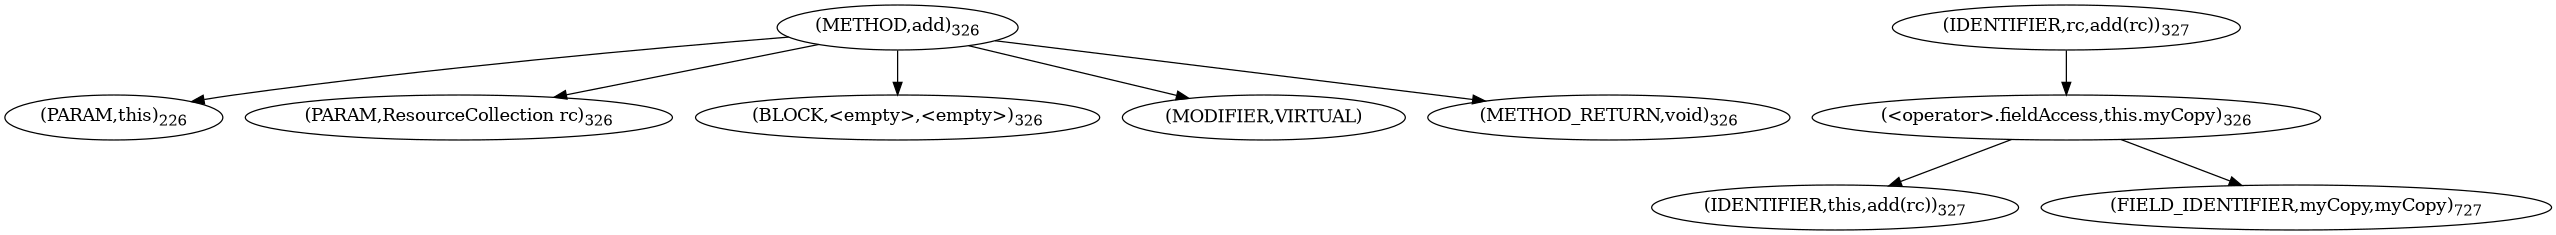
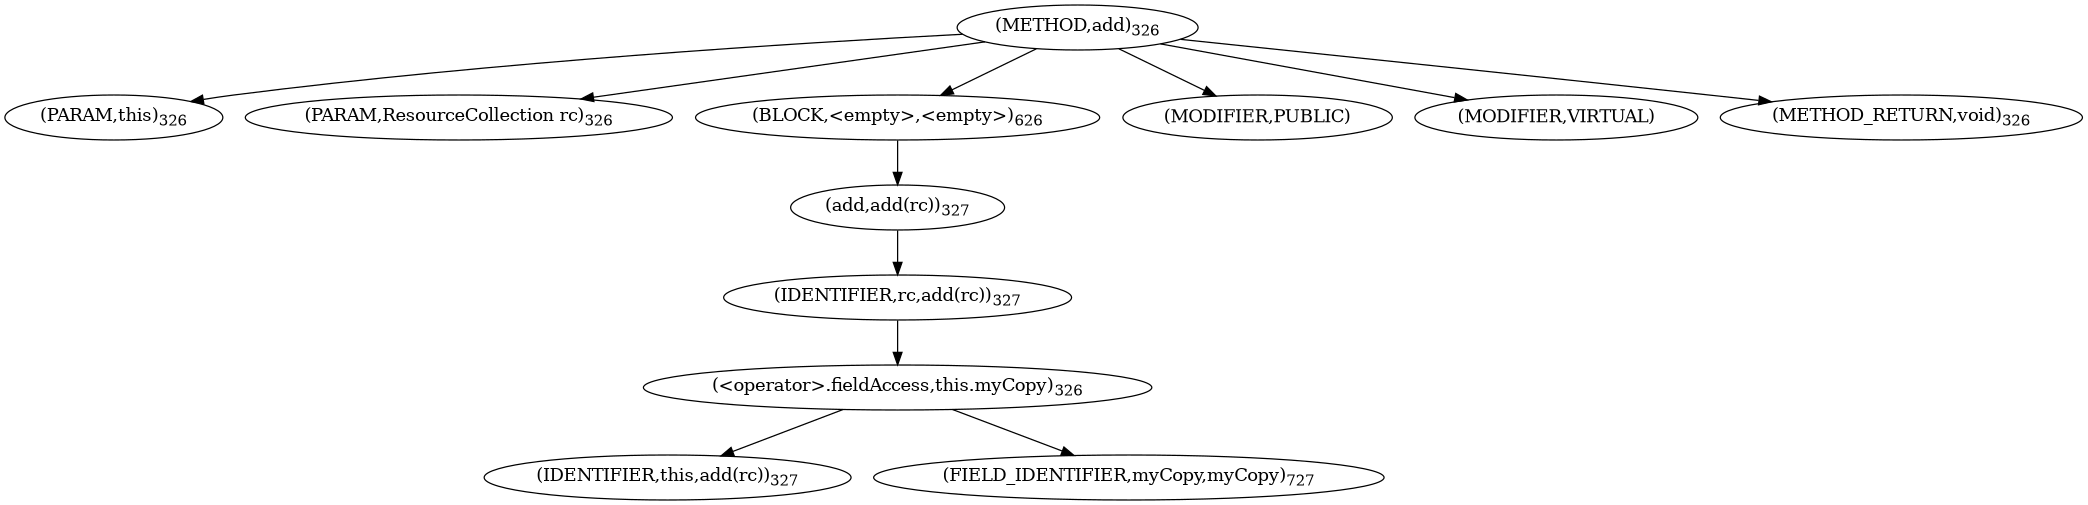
node "(PARAM,this)": text "226" -> "326"
node "(BLOCK,<empty>,<empty>)": text "326" -> "626"
node "(MODIFIER,PUBLIC)": added
node "(add,add(rc))": added
